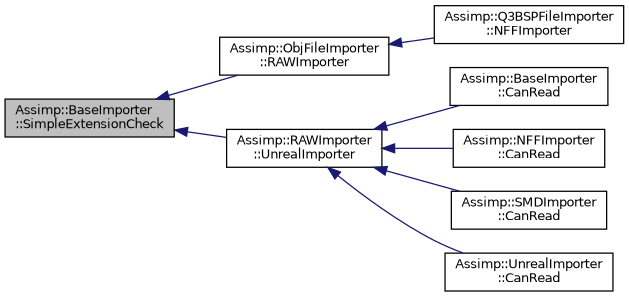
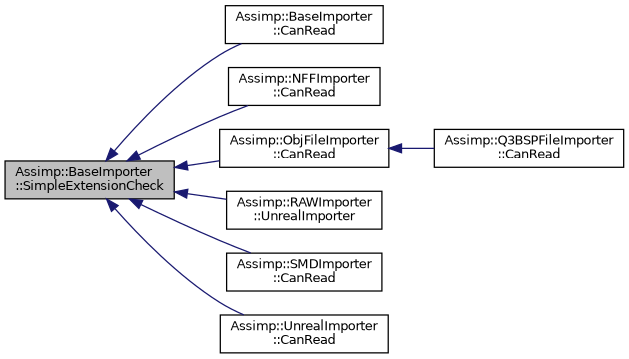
node "Assimp::Q3BSPFileImporter ::NFFImporter": label "Assimp::Q3BSPFileImporter ::NFFImporter" -> "Assimp::Q3BSPFileImporter ::CanRead"
node "Assimp::ObjFileImporter ::RAWImporter": label "Assimp::ObjFileImporter ::RAWImporter" -> "Assimp::ObjFileImporter ::CanRead"
edge "Assimp::BaseImporter ::CanRead" -> "Assimp::RAWImporter ::UnrealImporter": now "Assimp::BaseImporter ::CanRead" -> "Assimp::BaseImporter ::SimpleExtensionCheck"
edge "Assimp::NFFImporter ::CanRead" -> "Assimp::RAWImporter ::UnrealImporter": now "Assimp::NFFImporter ::CanRead" -> "Assimp::BaseImporter ::SimpleExtensionCheck"
edge "Assimp::SMDImporter ::CanRead" -> "Assimp::RAWImporter ::UnrealImporter": now "Assimp::SMDImporter ::CanRead" -> "Assimp::BaseImporter ::SimpleExtensionCheck"
edge "Assimp::UnrealImporter ::CanRead" -> "Assimp::RAWImporter ::UnrealImporter": now "Assimp::UnrealImporter ::CanRead" -> "Assimp::BaseImporter ::SimpleExtensionCheck"
